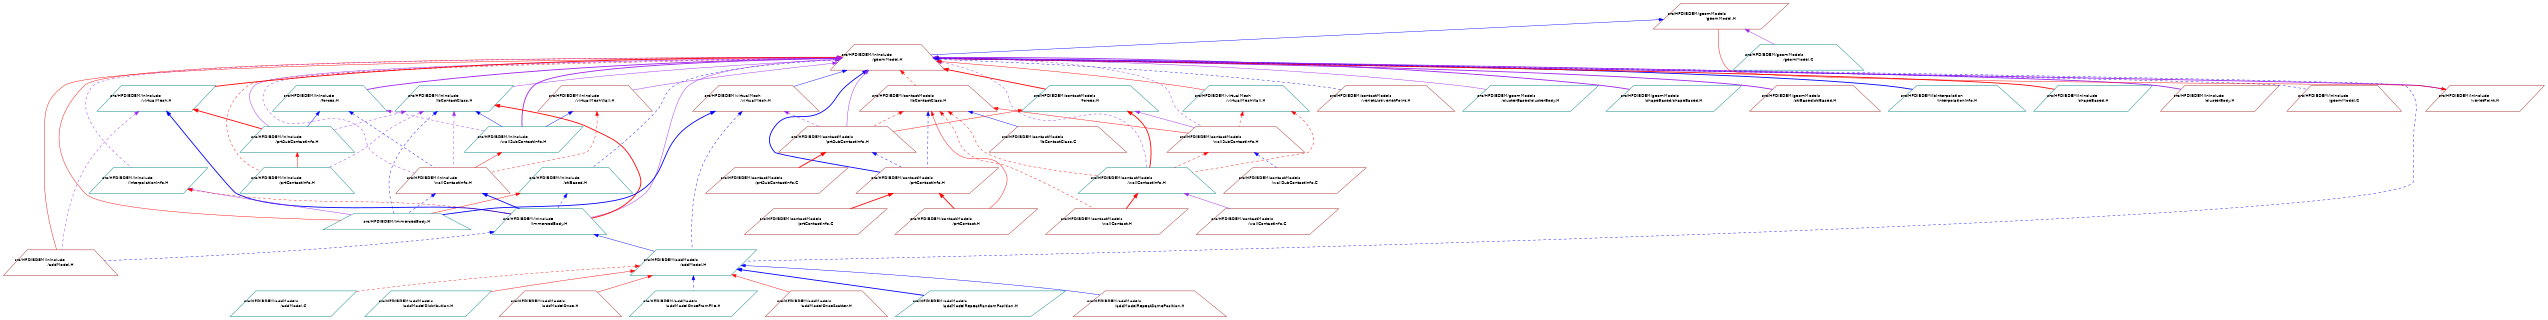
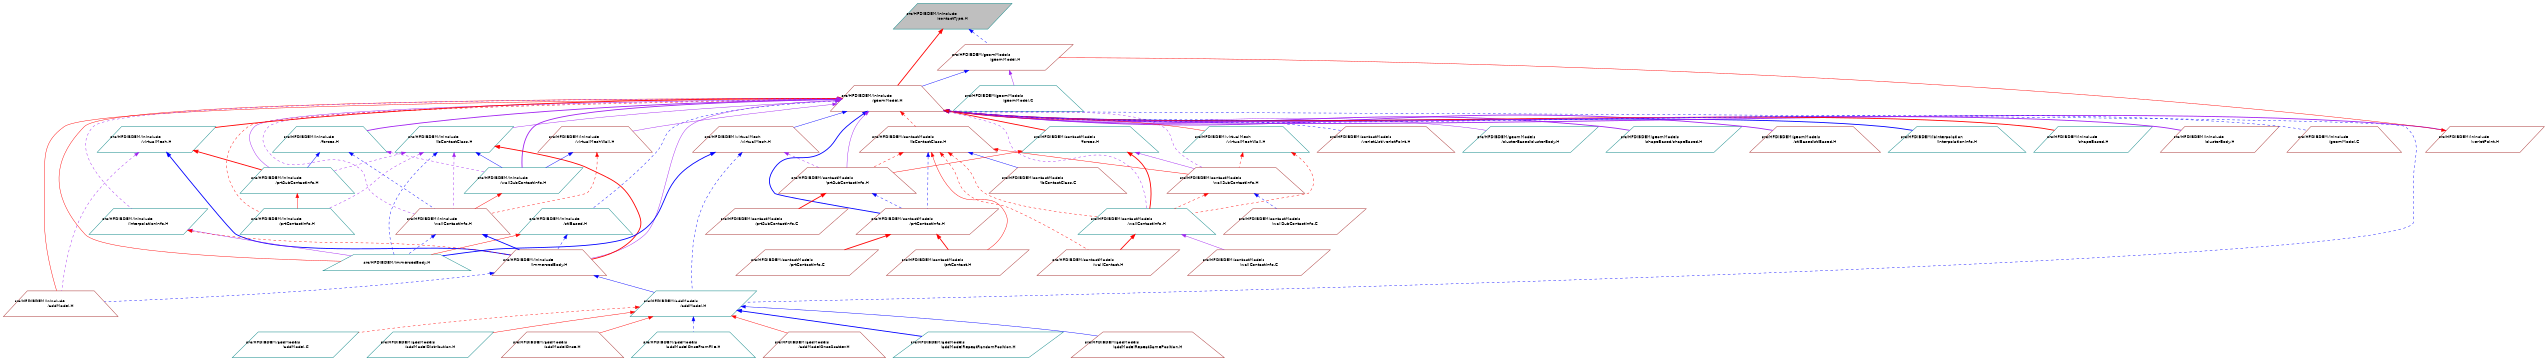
node "src/HFDIBDEM/lnInclude /contactType.H": added
node "src/HFDIBDEM/lnInclude /immersedBody.H": color teal -> brown
node "src/HFDIBDEM/addModels /addModelOnceFromFile.H": shape parallelogram -> trapezium
